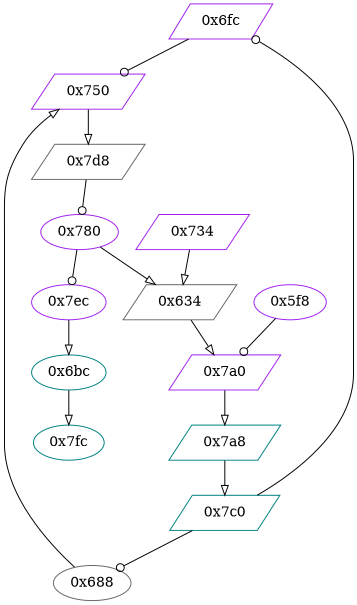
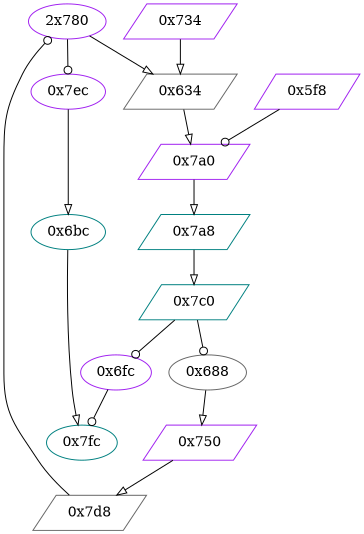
node "0x6fc": shape parallelogram -> ellipse
edge "0x6fc" -> "0x750": now "0x6fc" -> "0x7fc"
node "0x780": label "0x780" -> "2x780"
node "0x5f8": shape ellipse -> parallelogram
